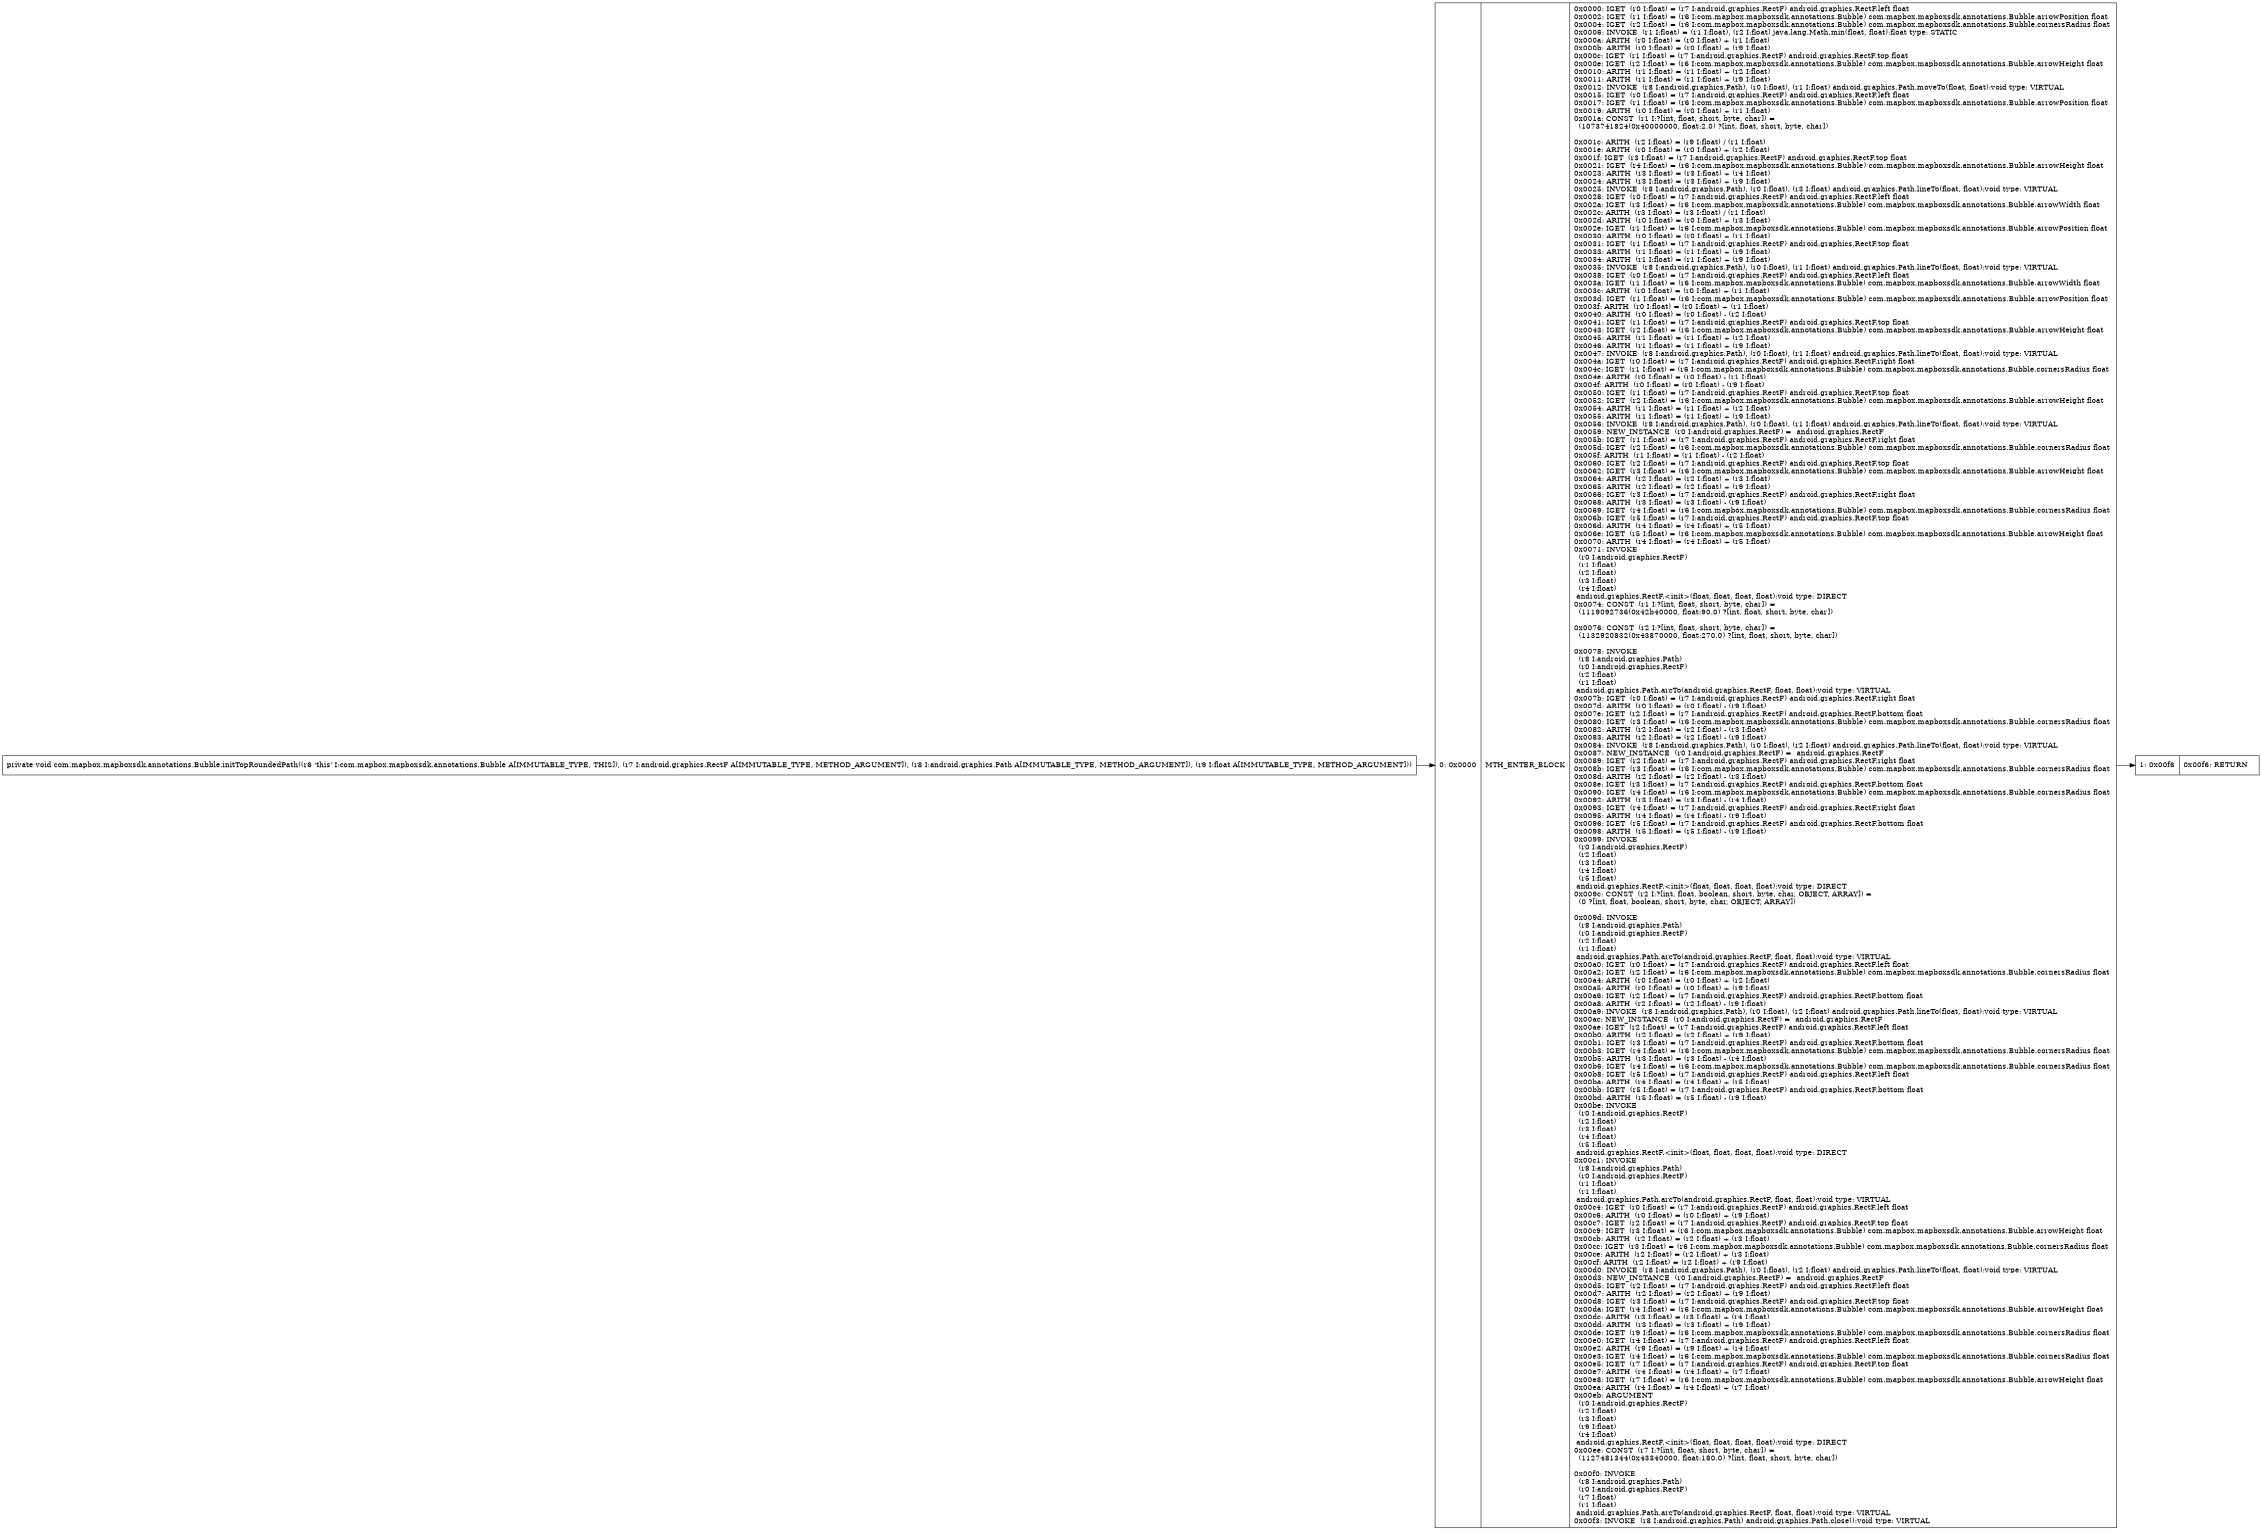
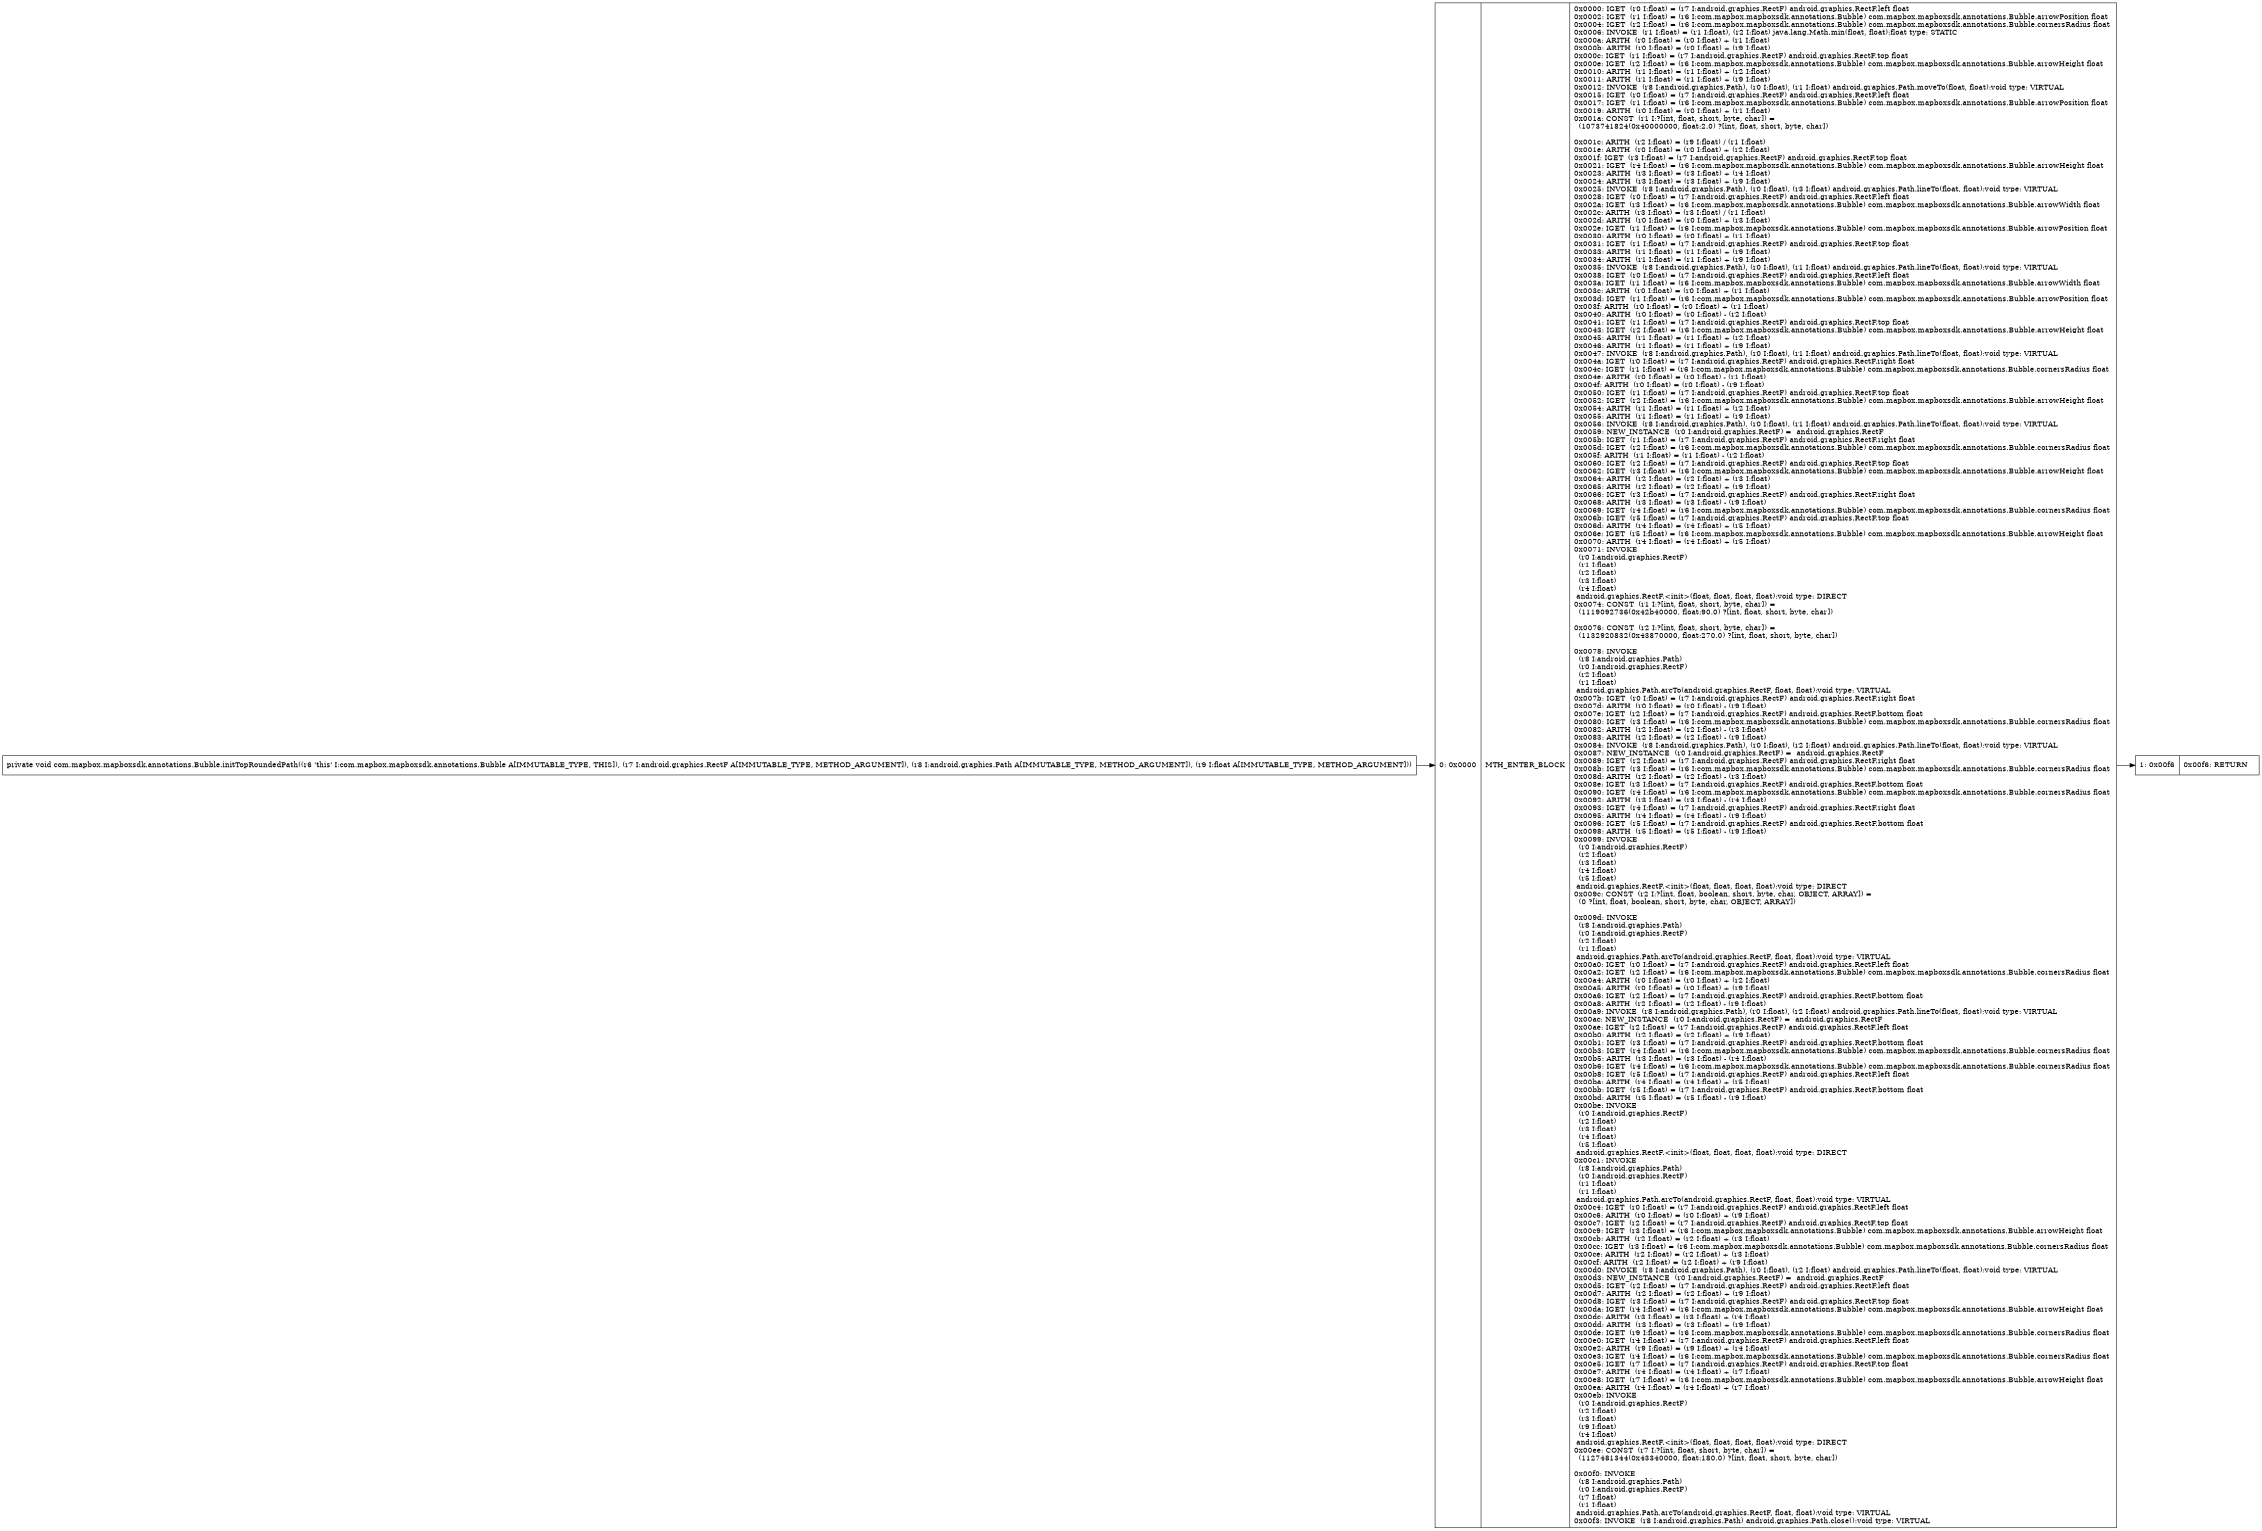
node "0: 0x0000": text "0x00eb: ARGUMENT" -> "0x00eb: INVOKE"
